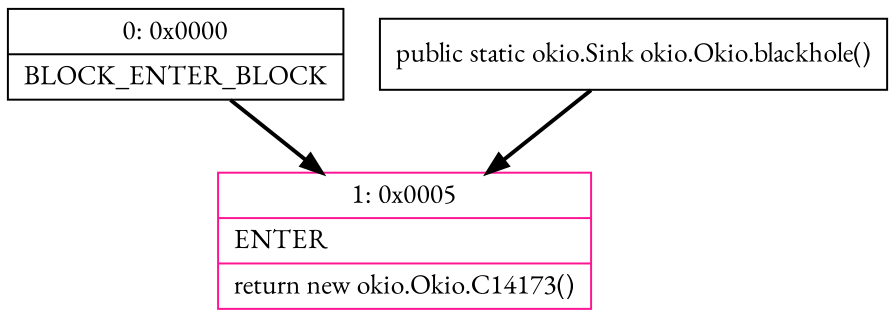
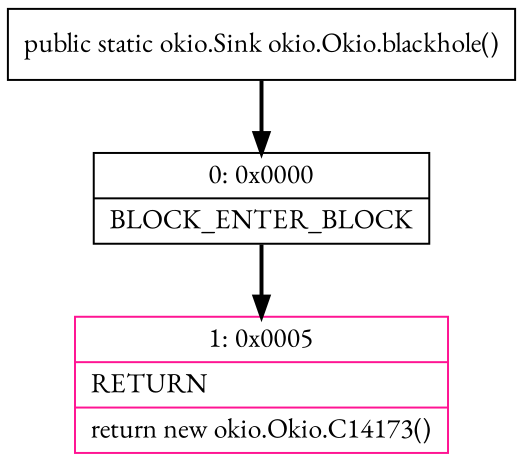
edge "public static okio.Sink okio.Okio.blackhole()" -> "1: 0x0005": now "public static okio.Sink okio.Okio.blackhole()" -> "0: 0x0000"
node "1: 0x0005": text "ENTER" -> "RETURN"
